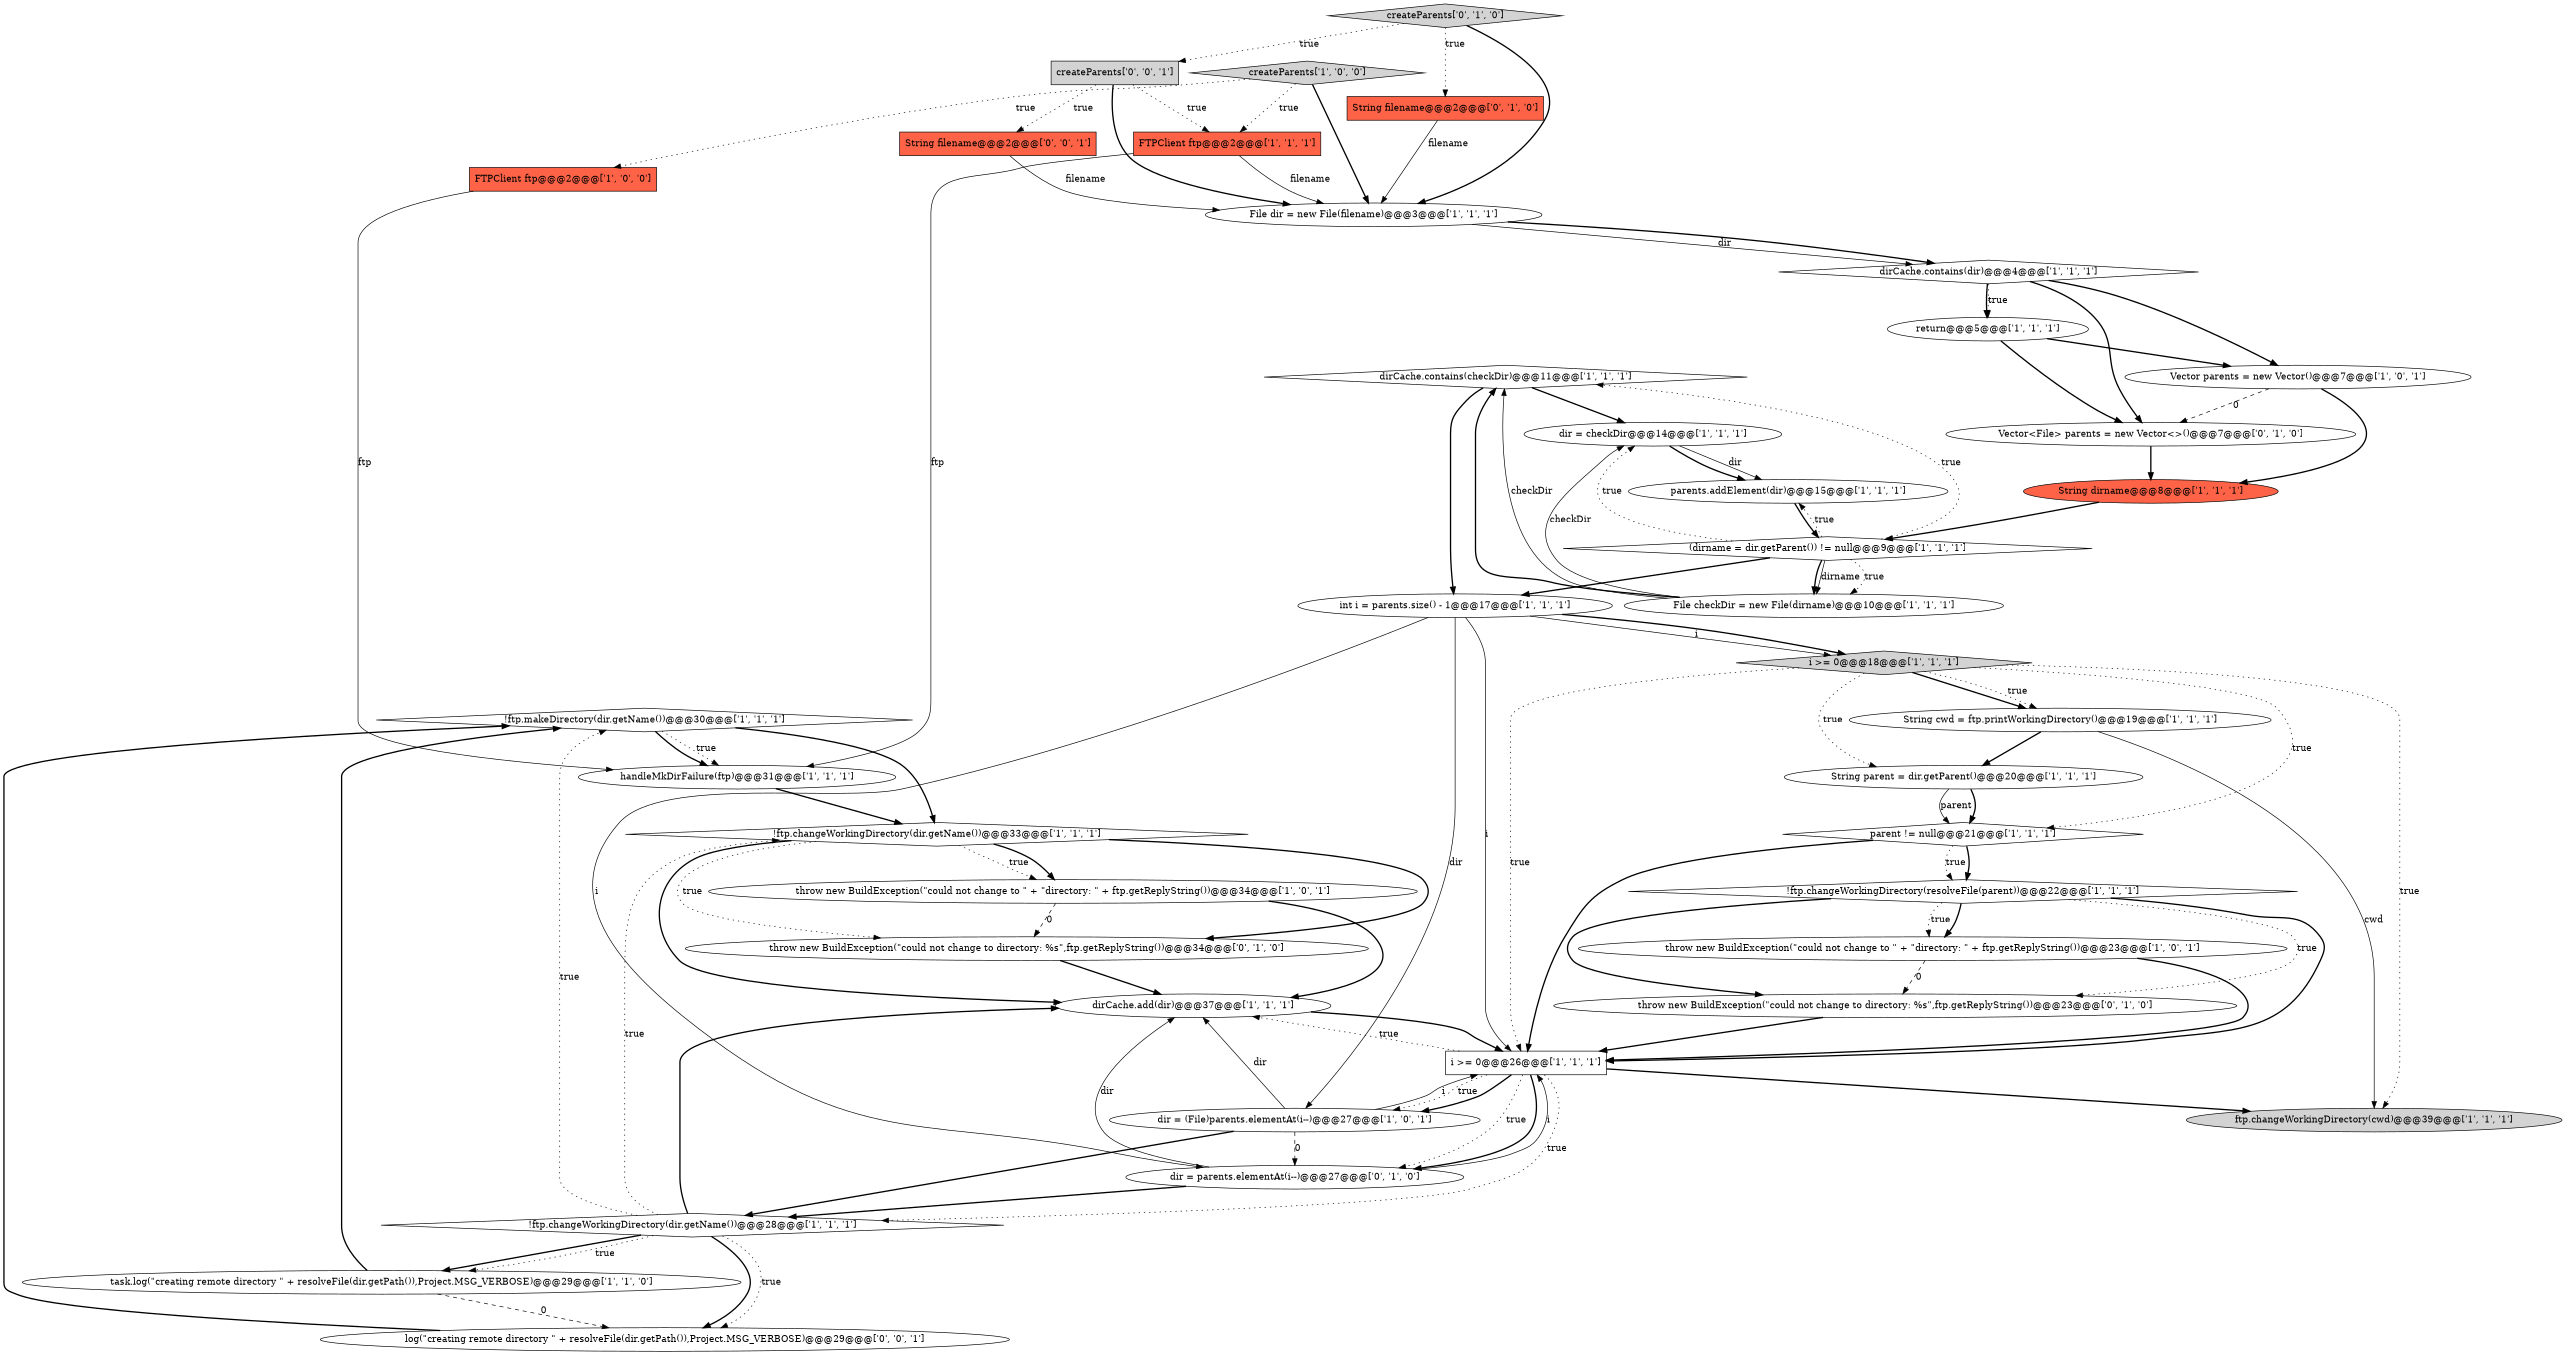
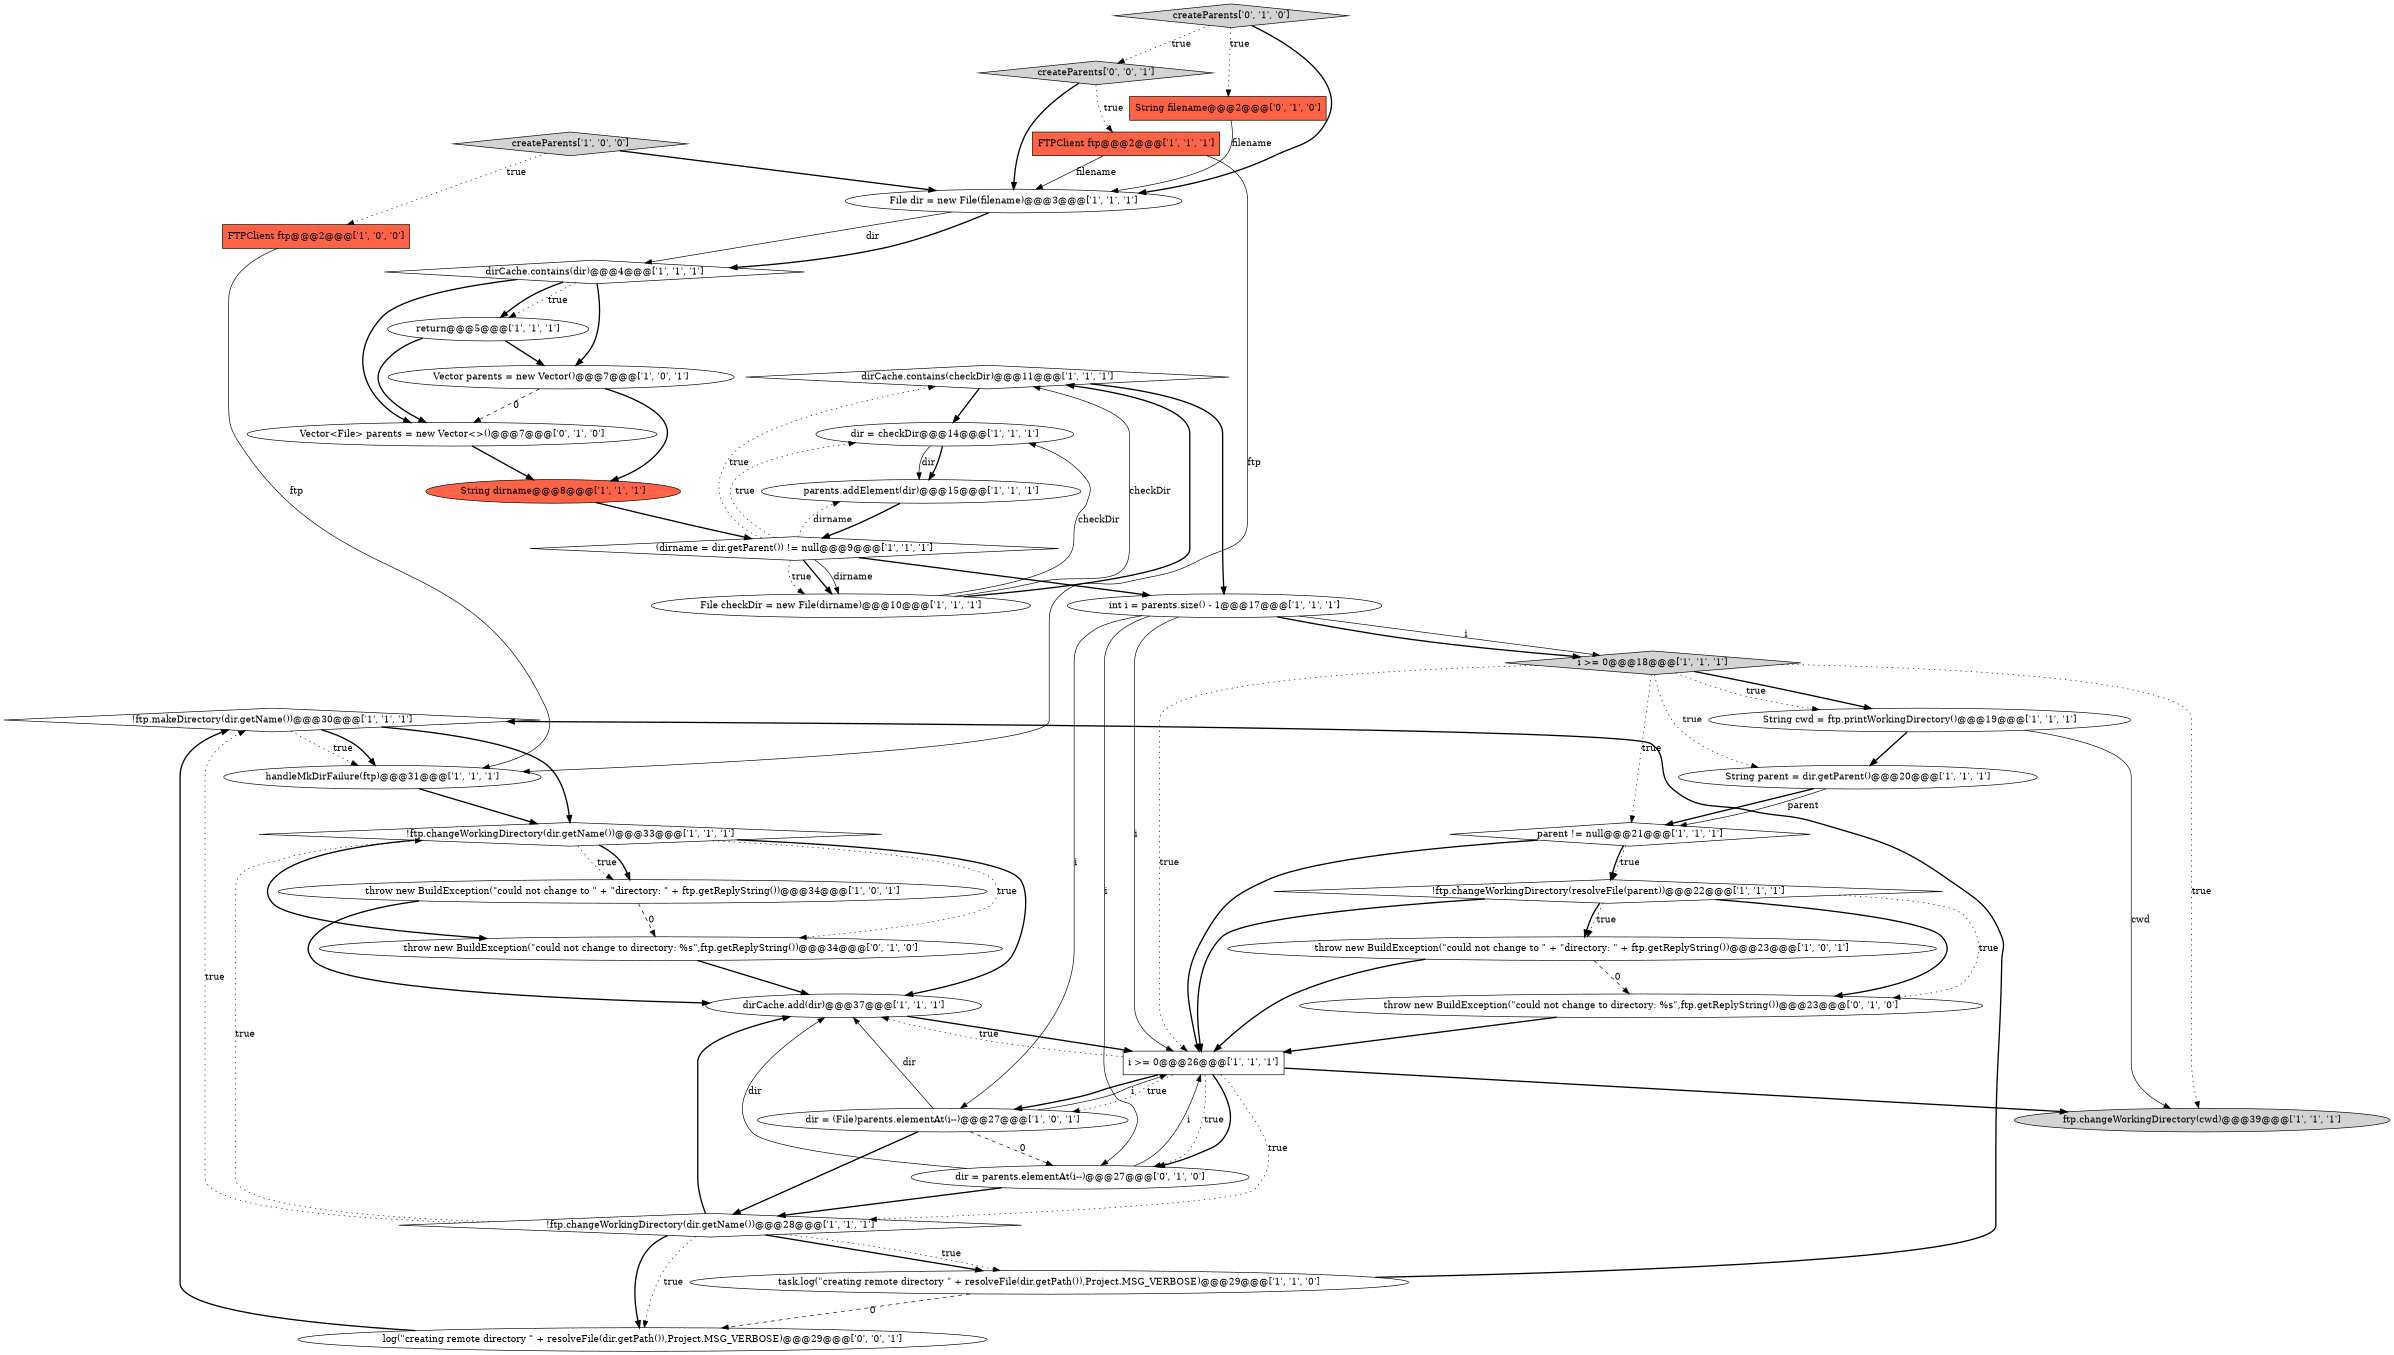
node "createParents['0', '0', '1']": shape box -> diamond
edge "createParents['1', '0', '0']" -> "FTPClient ftp@@@2@@@['1', '1', '1']": removed, label "true"
node "String filename@@@2@@@['0', '0', '1']": removed
edge "(dirname = dir.getParent()) != null@@@9@@@['1', '1', '1']" -> "parents.addElement(dir)@@@15@@@['1', '1', '1']": label "true" -> "dirname"
edge "int i = parents.size() - 1@@@17@@@['1', '1', '1']" -> "dir = (File)parents.elementAt(i--)@@@27@@@['1', '0', '1']": label "dir" -> "i"
